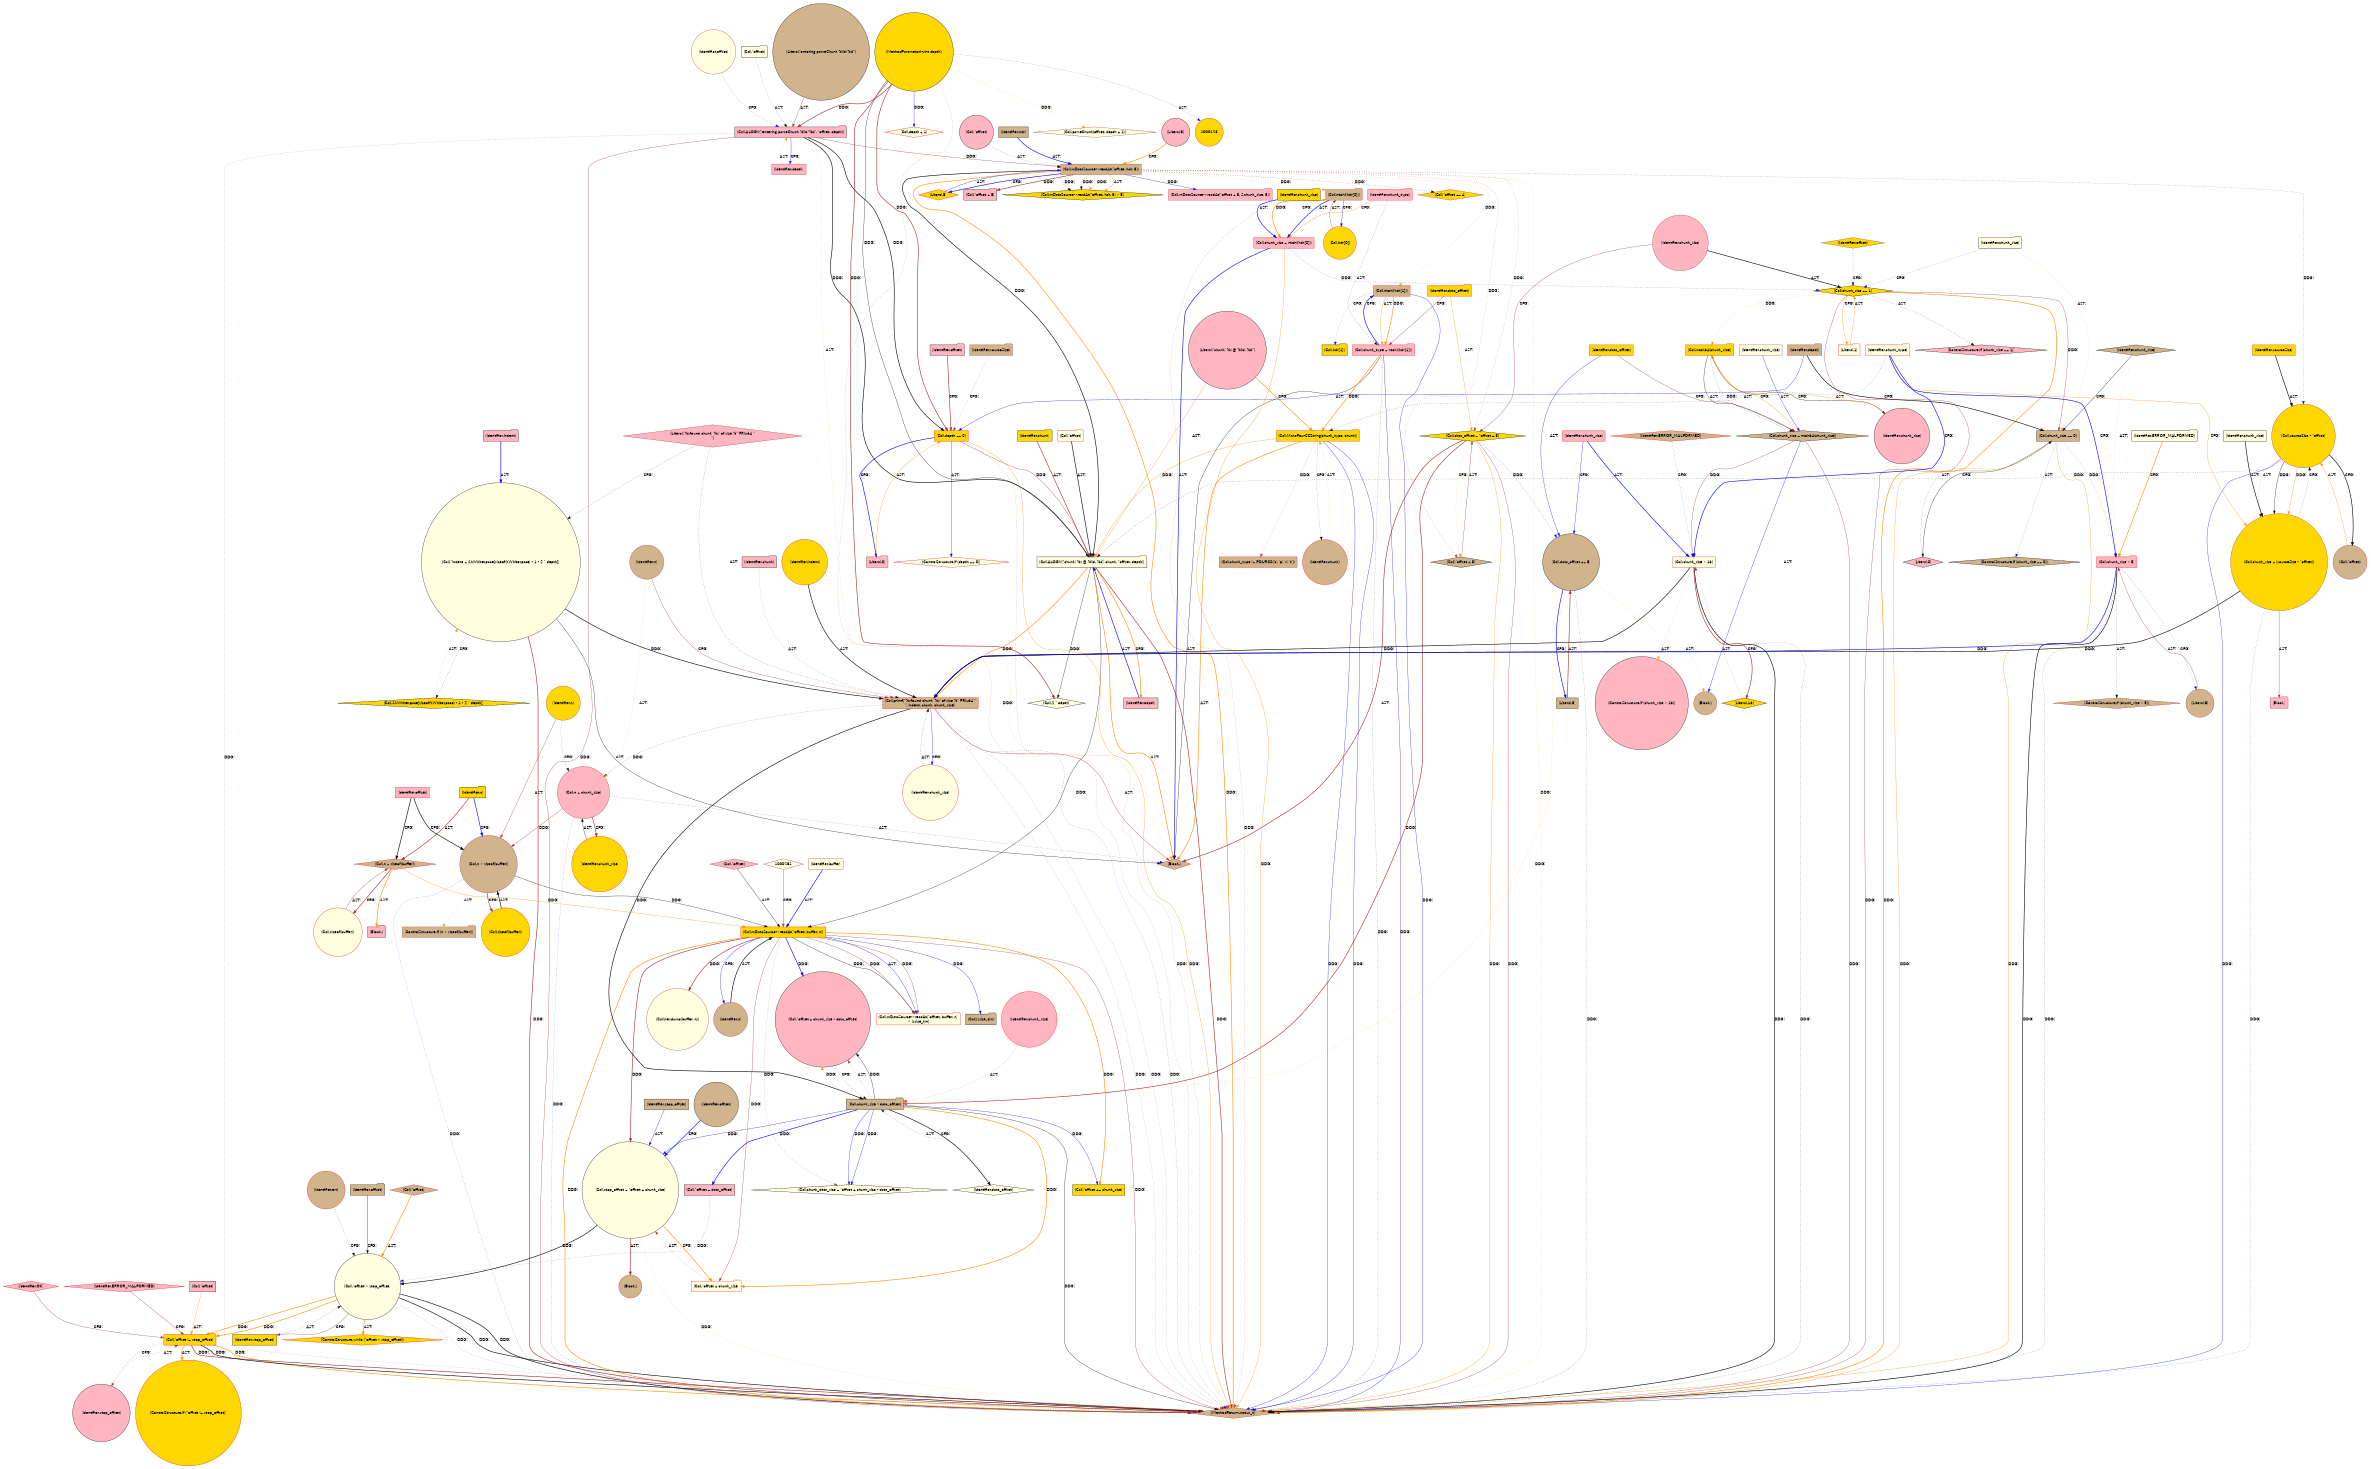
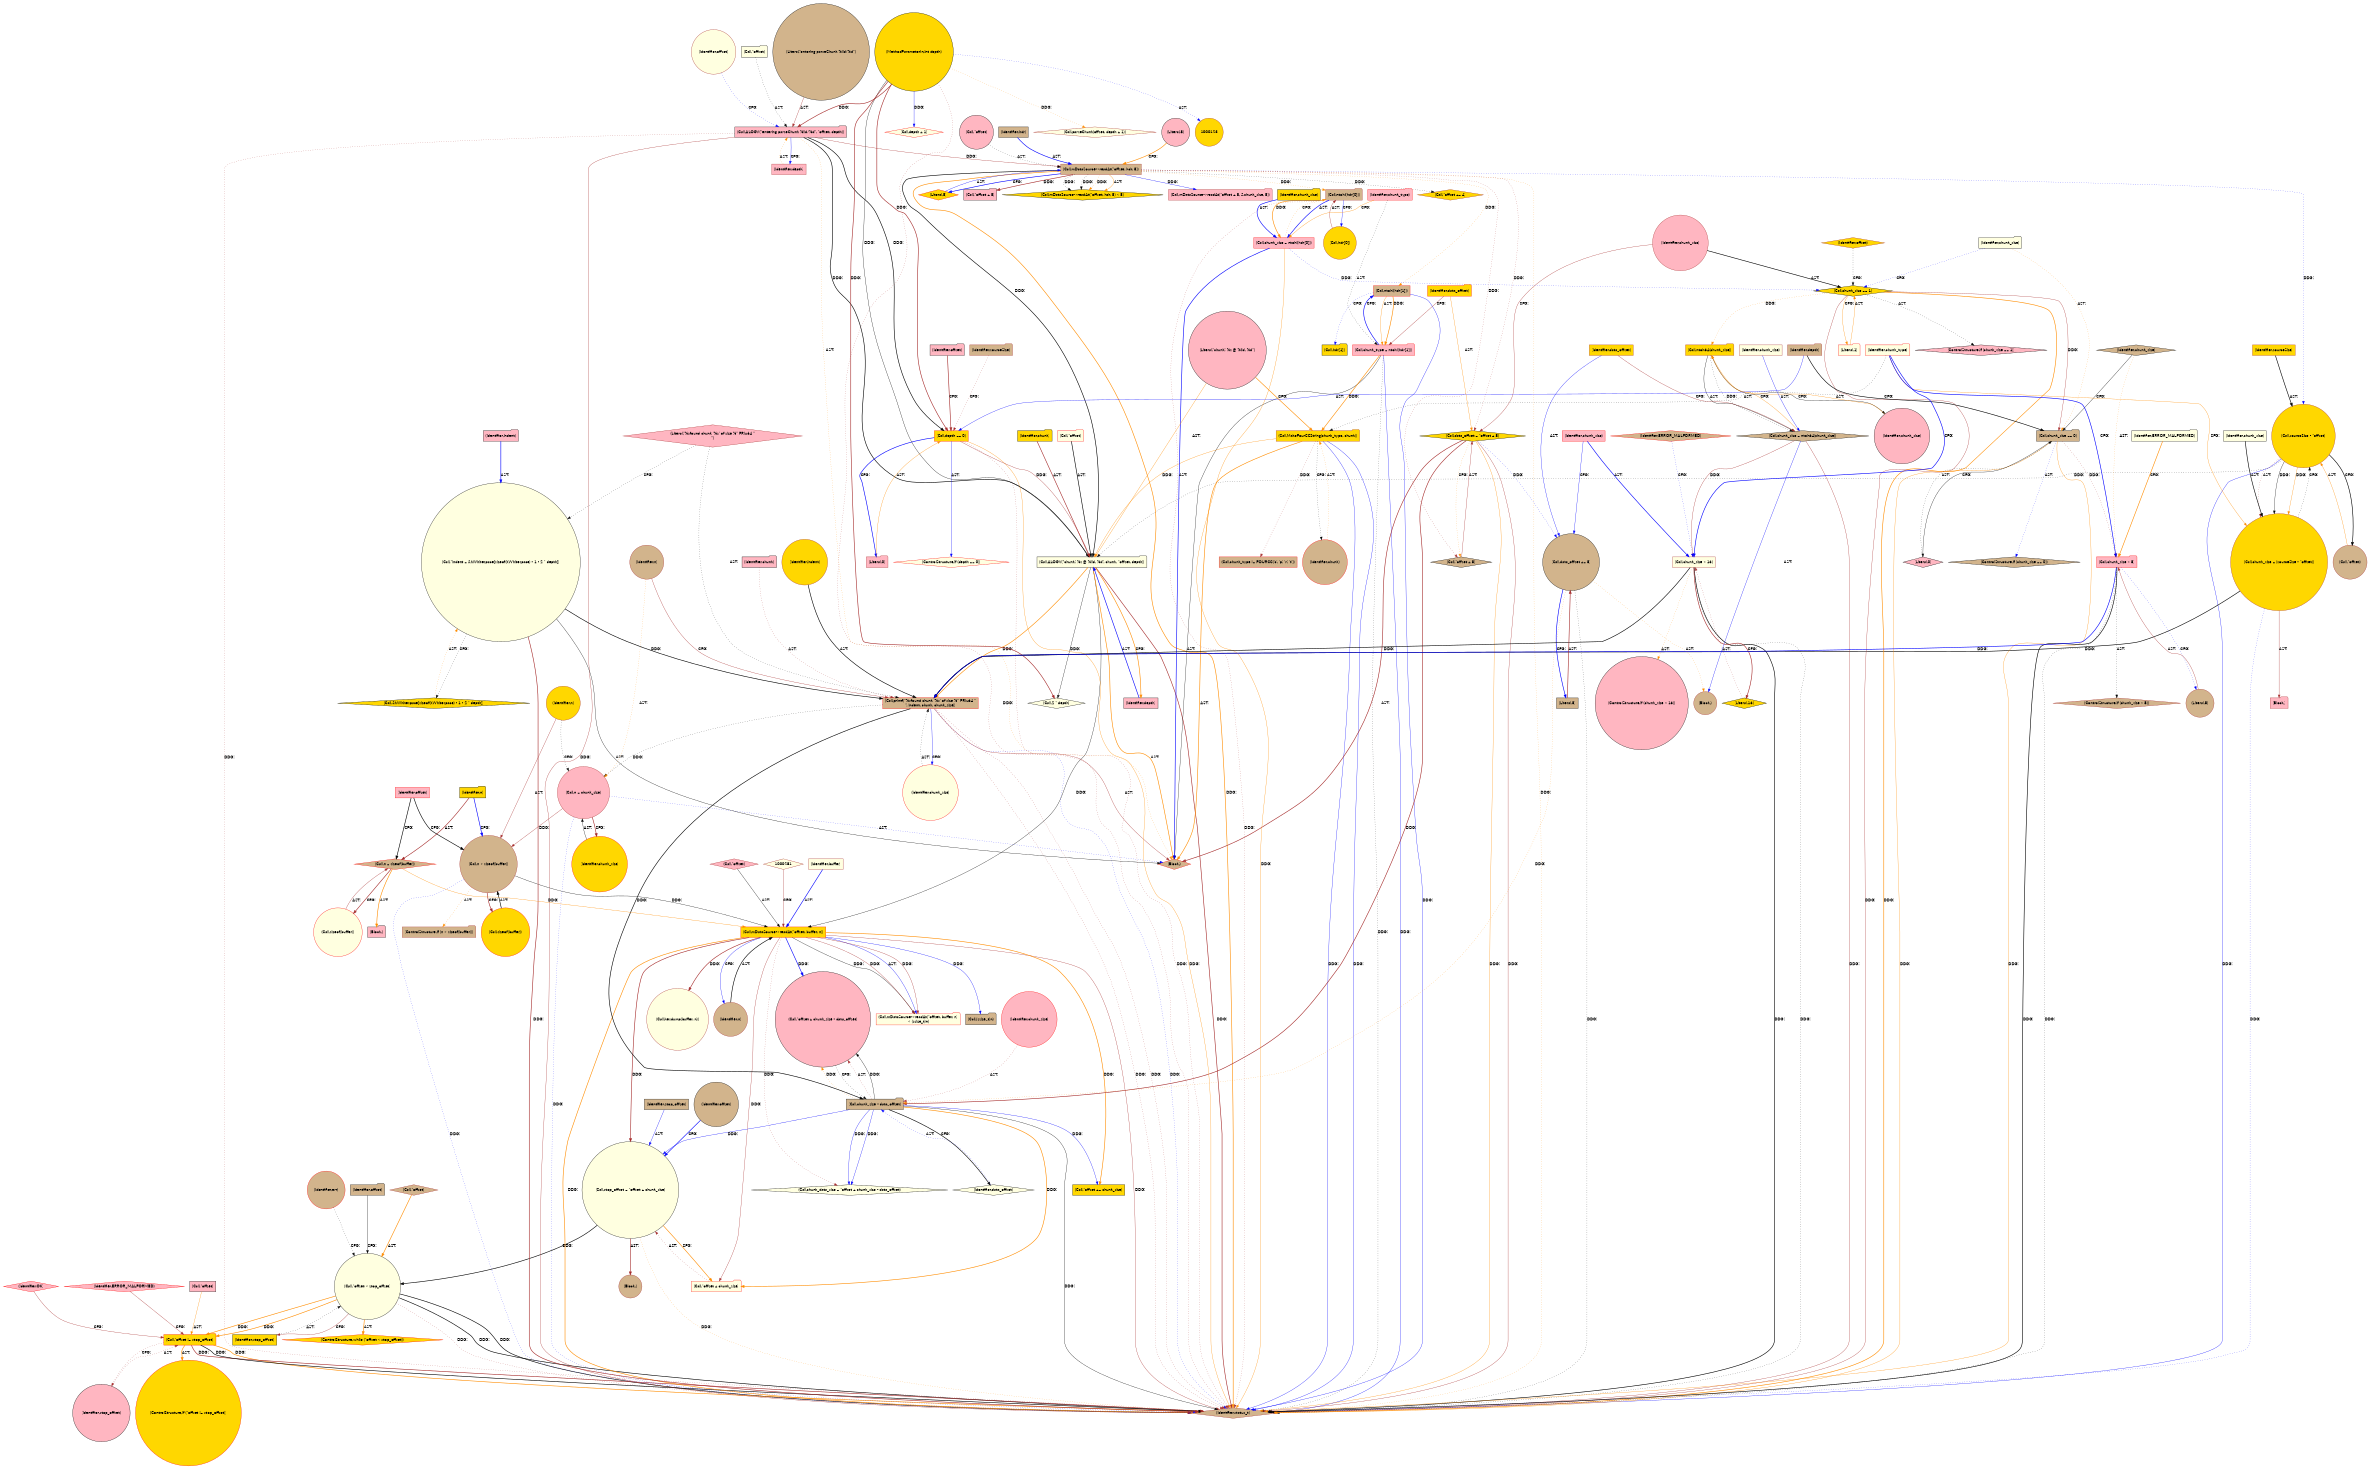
node "(Call,*offset = data_offset)": removed
node "(MethodReturn,status_t)": label "(MethodReturn,status_t)" -> "(Identifier,status_t)"
